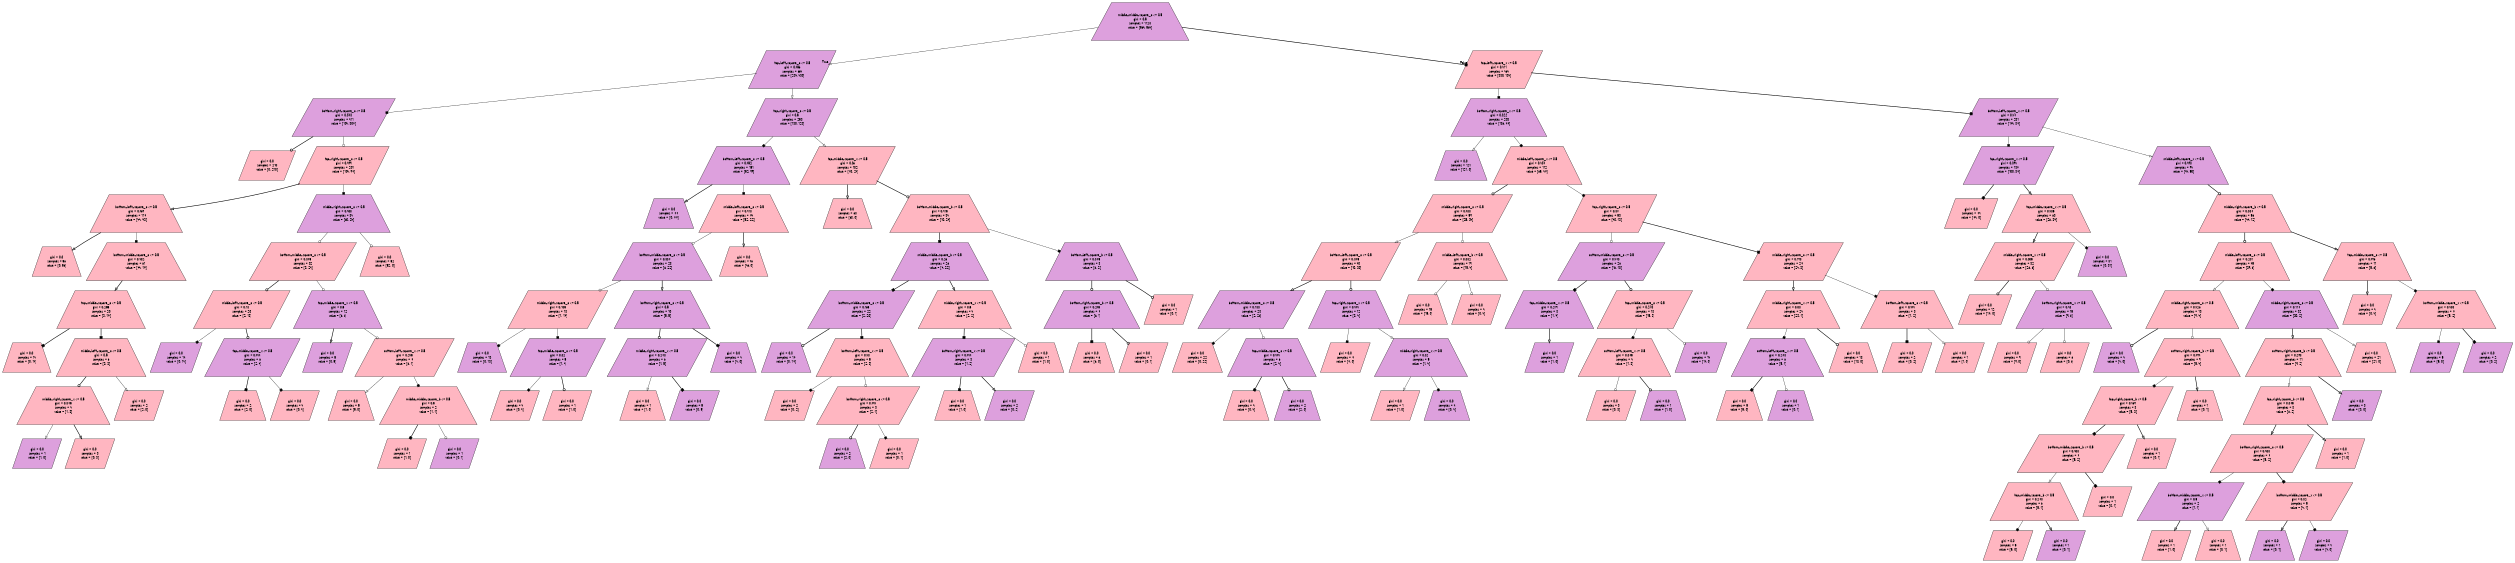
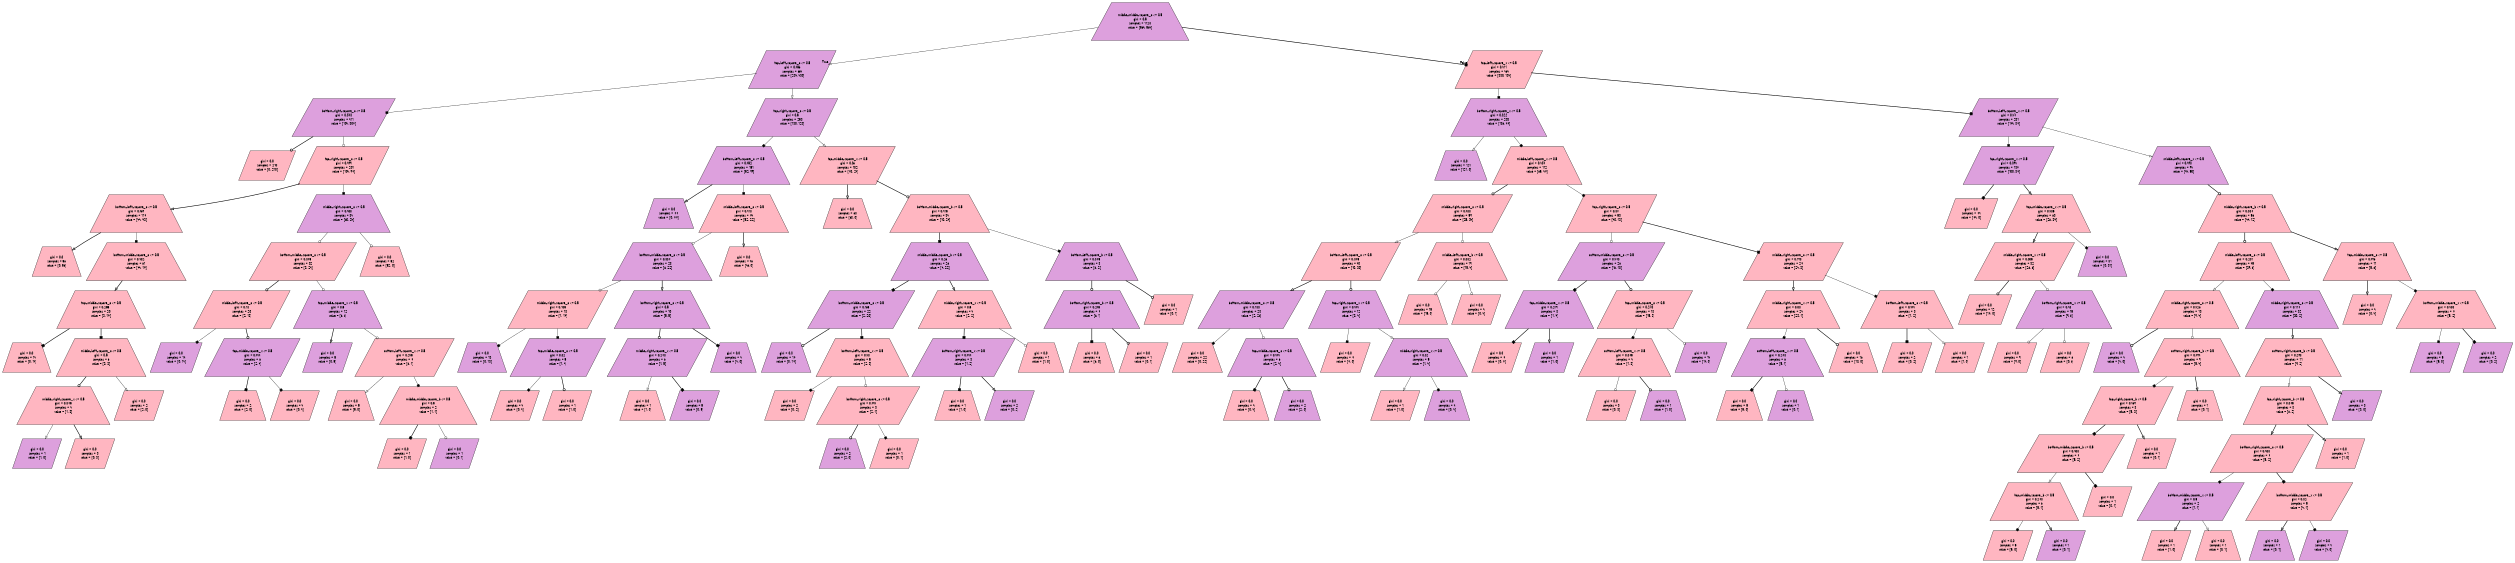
node "gini = 0.0 samples = 7 value = [0, 7]": added
node "gini = 0.0 samples = 18 value = [18, 0]": label "gini = 0.0 samples = 18 value = [18, 0]" -> "gini = 0.0 samples = 16 value = [18, 0]"
node "gini = 0.0 samples = 21 value = [21, 0]": removed
